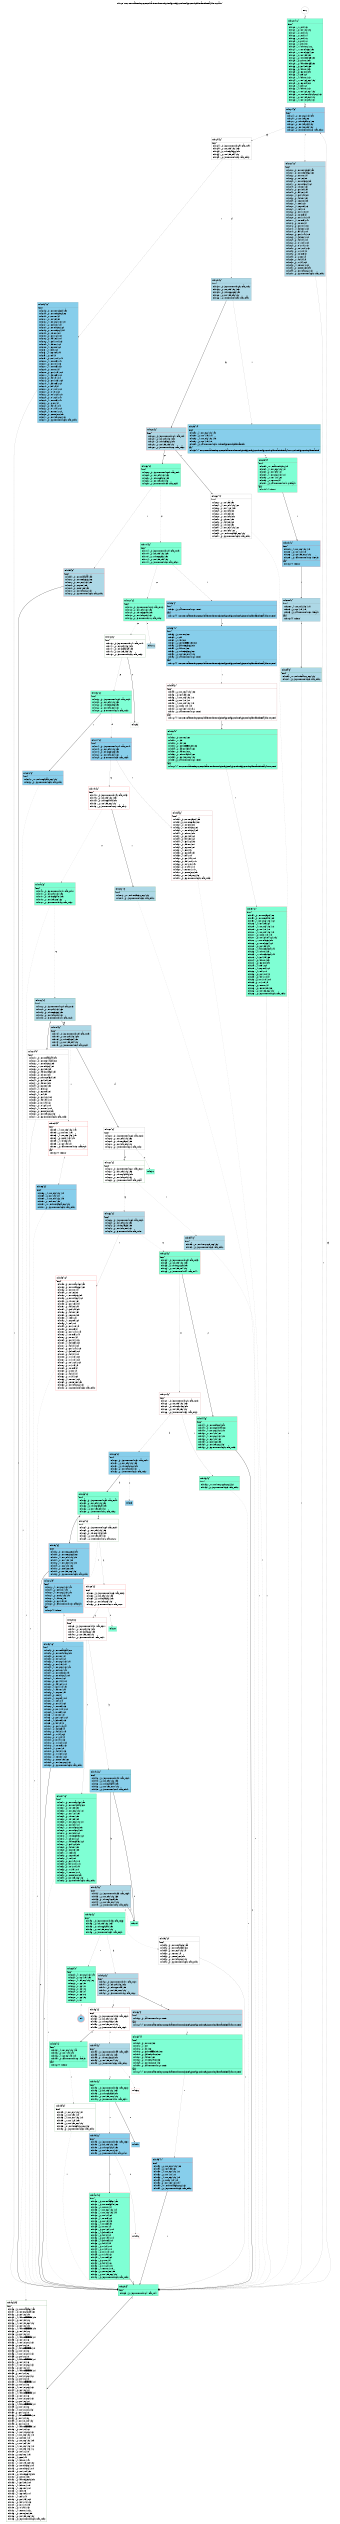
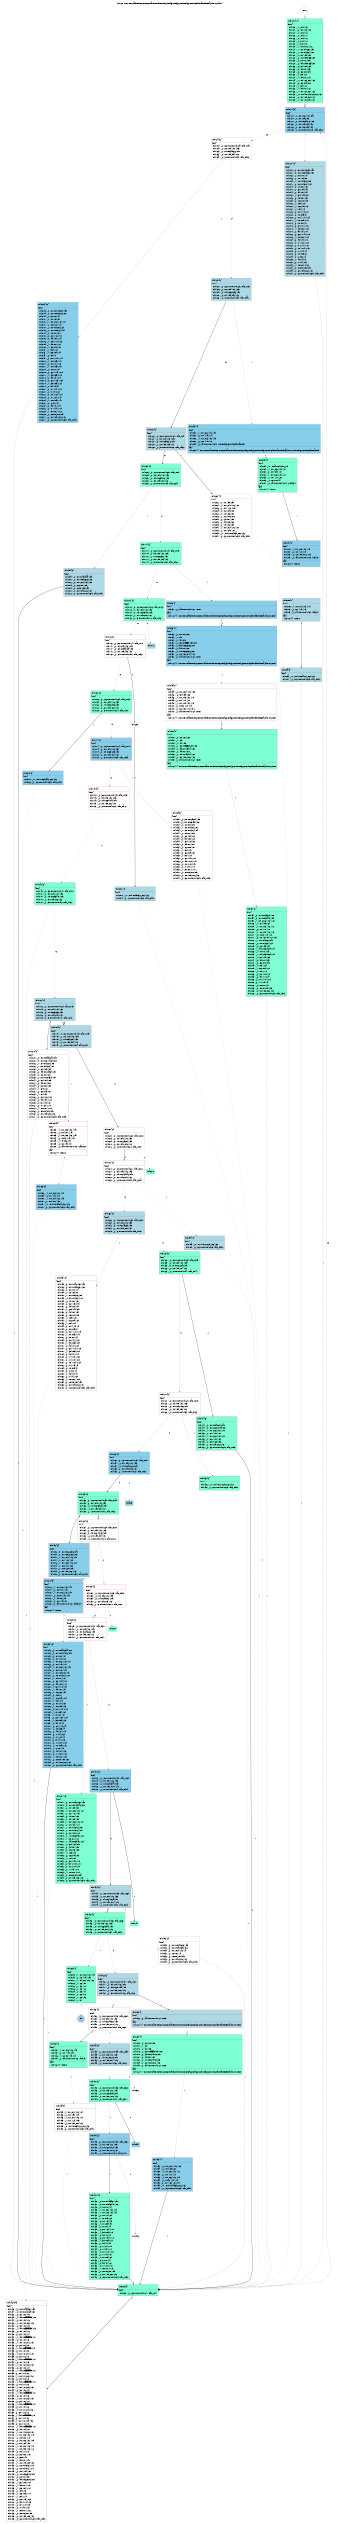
edge "0x4020dc [18]" -> "0x4020ee [12]": removed, label "1"
edge "0x401790 [28]" -> "0x402073 [15]": now "0x4022b5" -> "0x402073 [15]"
edge "0x401934 [28]" -> "0x402109": now "0x401934 [28]" -> "0x401950 [28]"
edge "0x401f06 [36]" -> "0x4023dc [5]": removed, label "2"
